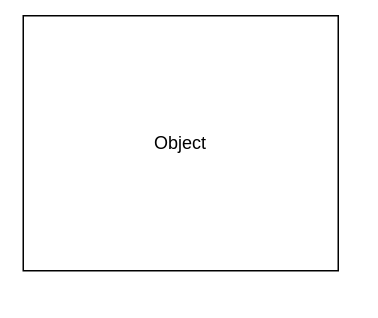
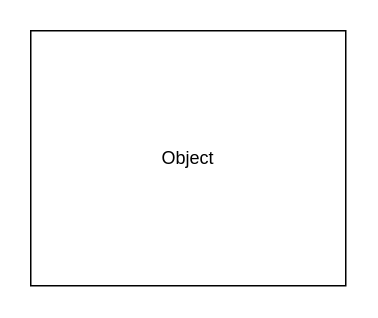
node "Object": moved (181, 143) -> (188, 158)
